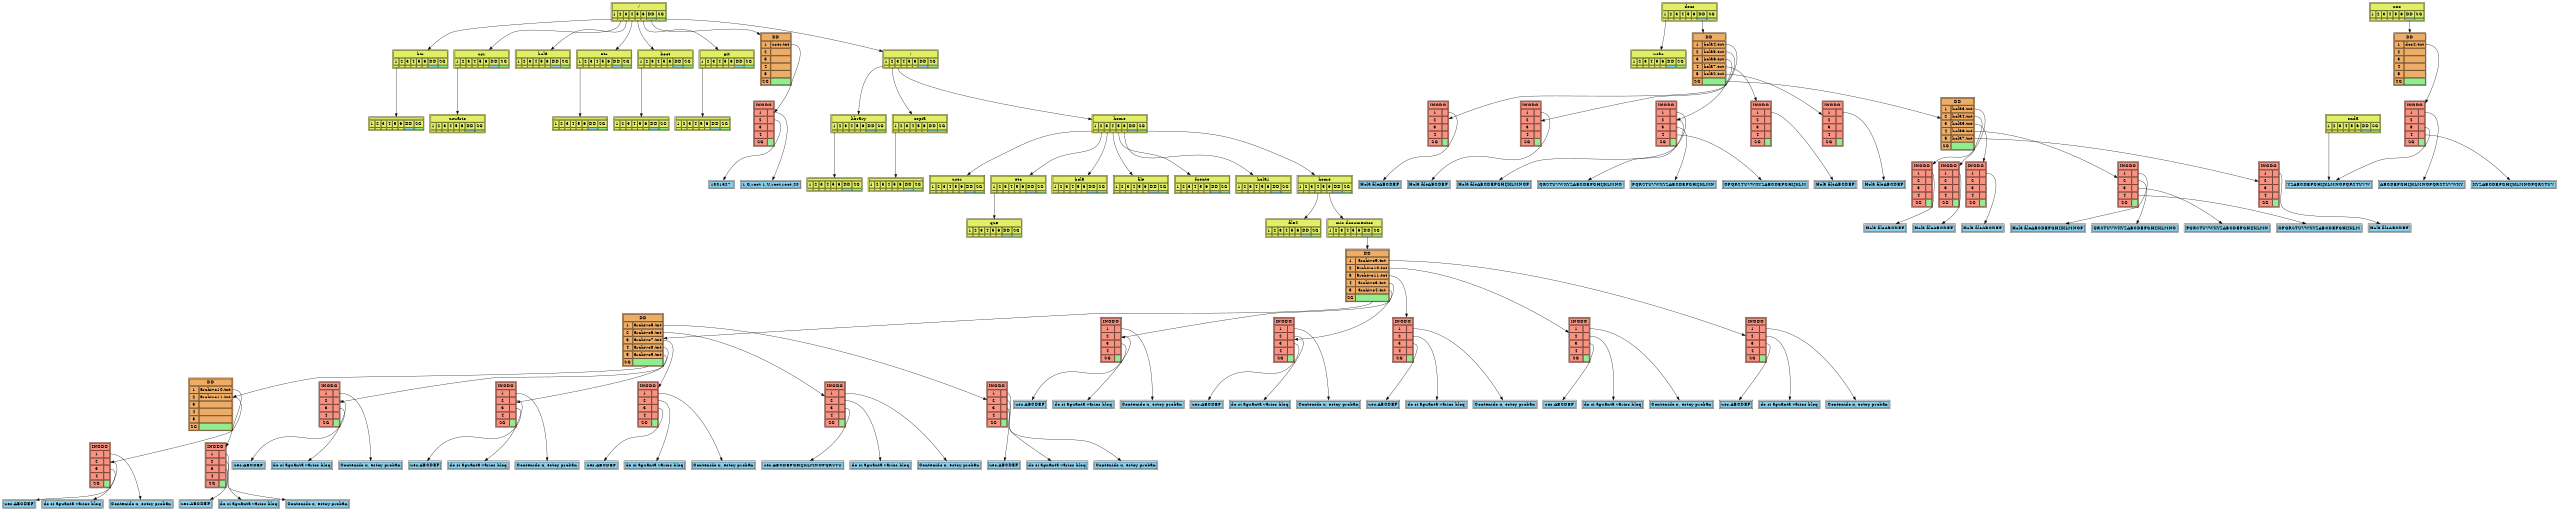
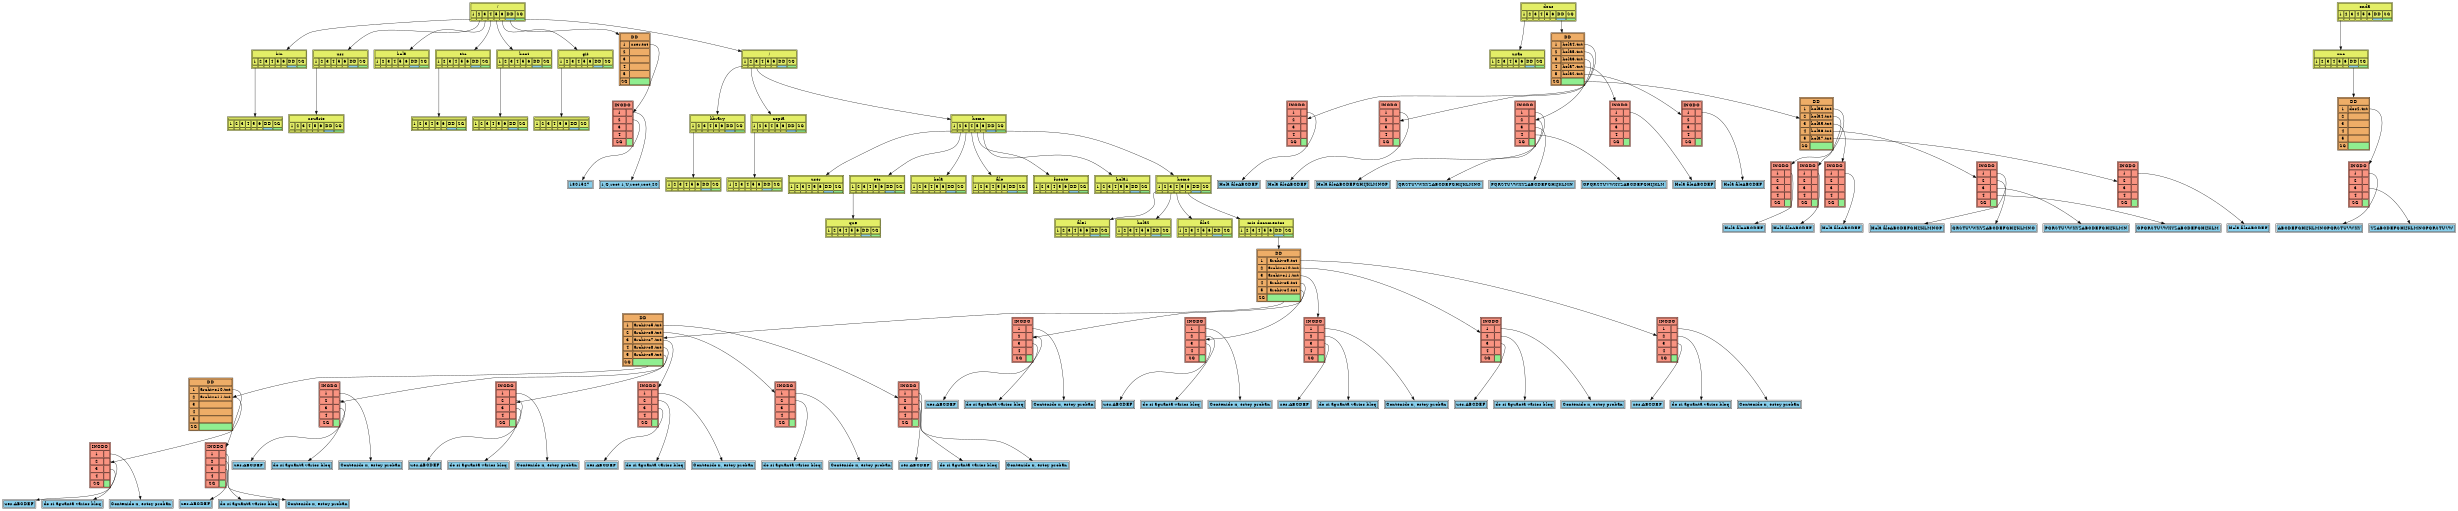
edge "onda" -> "YZABCDEFGHIJKLMNOPQRSTUVW": now "onda" -> "uno"
node "XYZABCDEFGHIJKLMNOPQRSTUV": removed
node "file1": added
node "hola2": added
node "ues.ABCDEFGHIJKLMNOPQRSTU": removed
